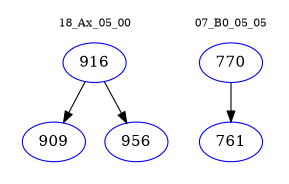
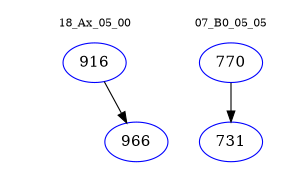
node "909": removed
node "956": label "956" -> "966"
node "761": label "761" -> "731"
